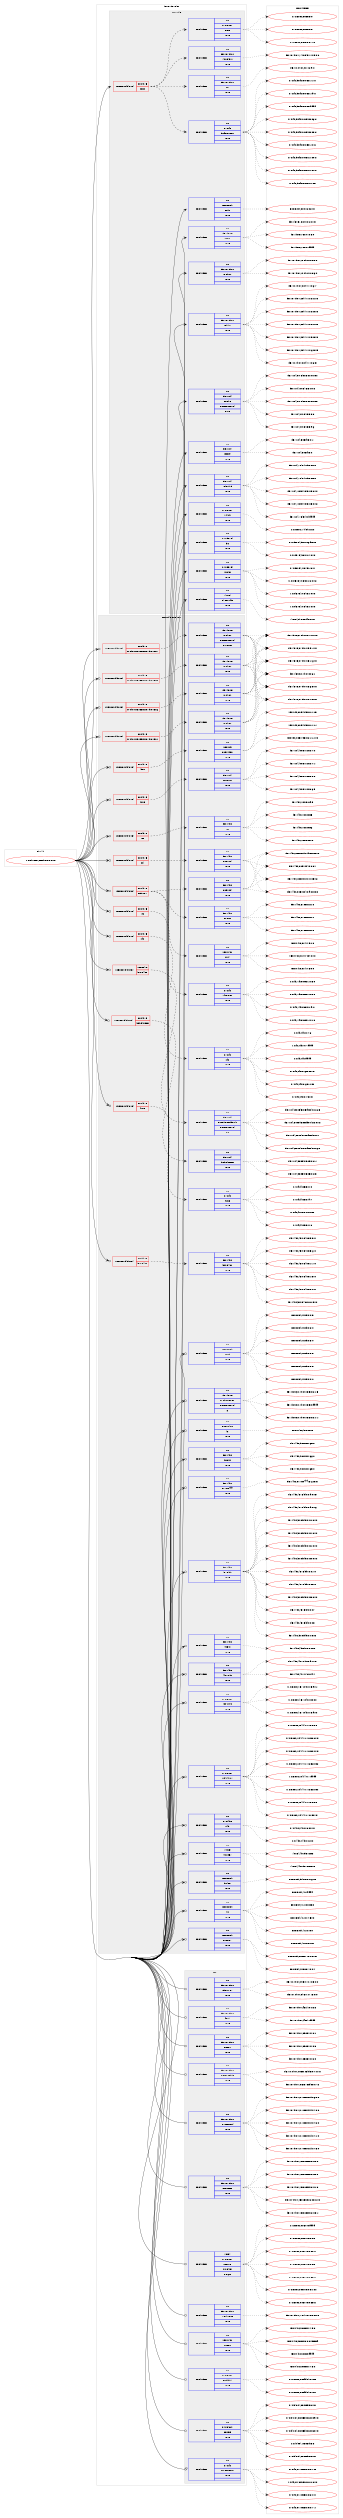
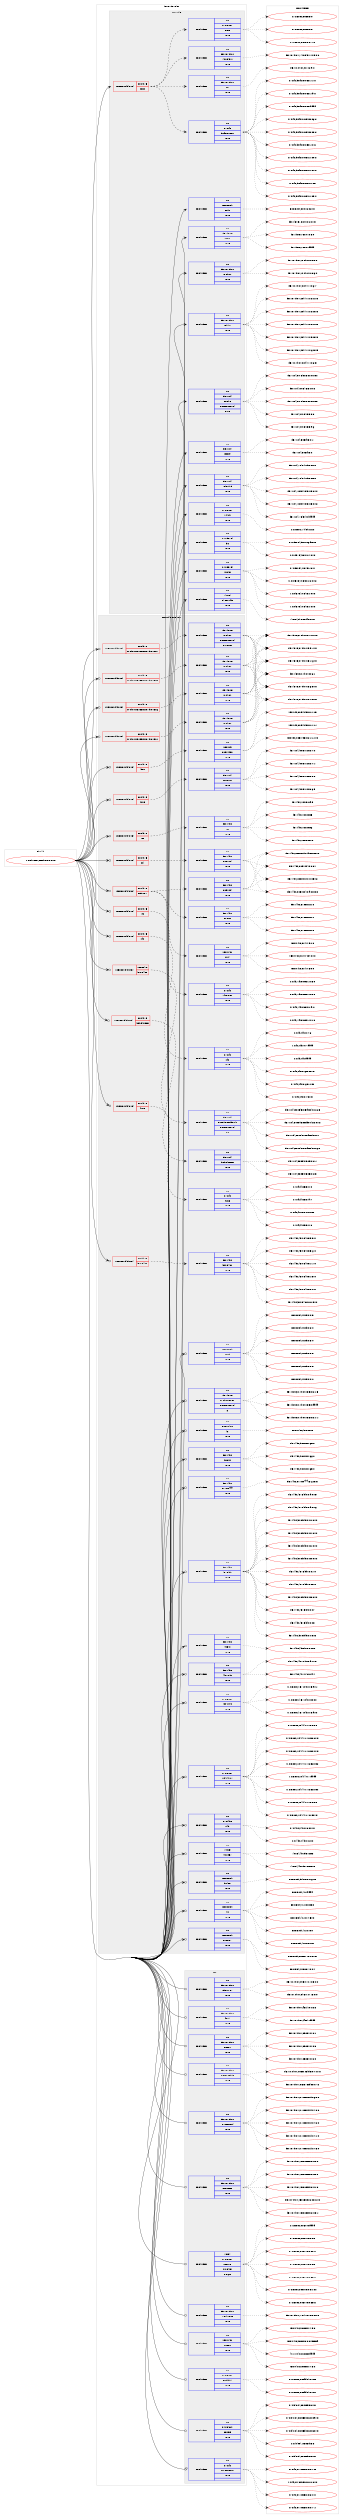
node "sys-fs/btrfs-progs-4.15.1": added
node "net-misc/socat-9999": label "net-misc/socat-9999" -> "linux-misc/socat-9999"
